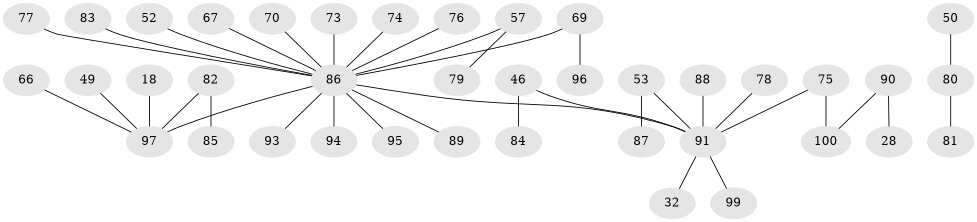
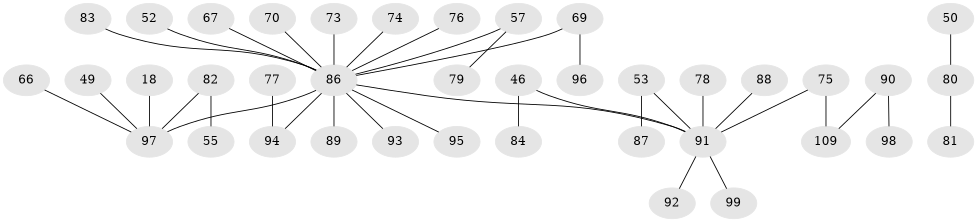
edge "77" -- "86": now "77" -- "94"
node "85": label "85" -> "55"
node "100": label "100" -> "109"
node "28": label "28" -> "98"
node "32": label "32" -> "92"
